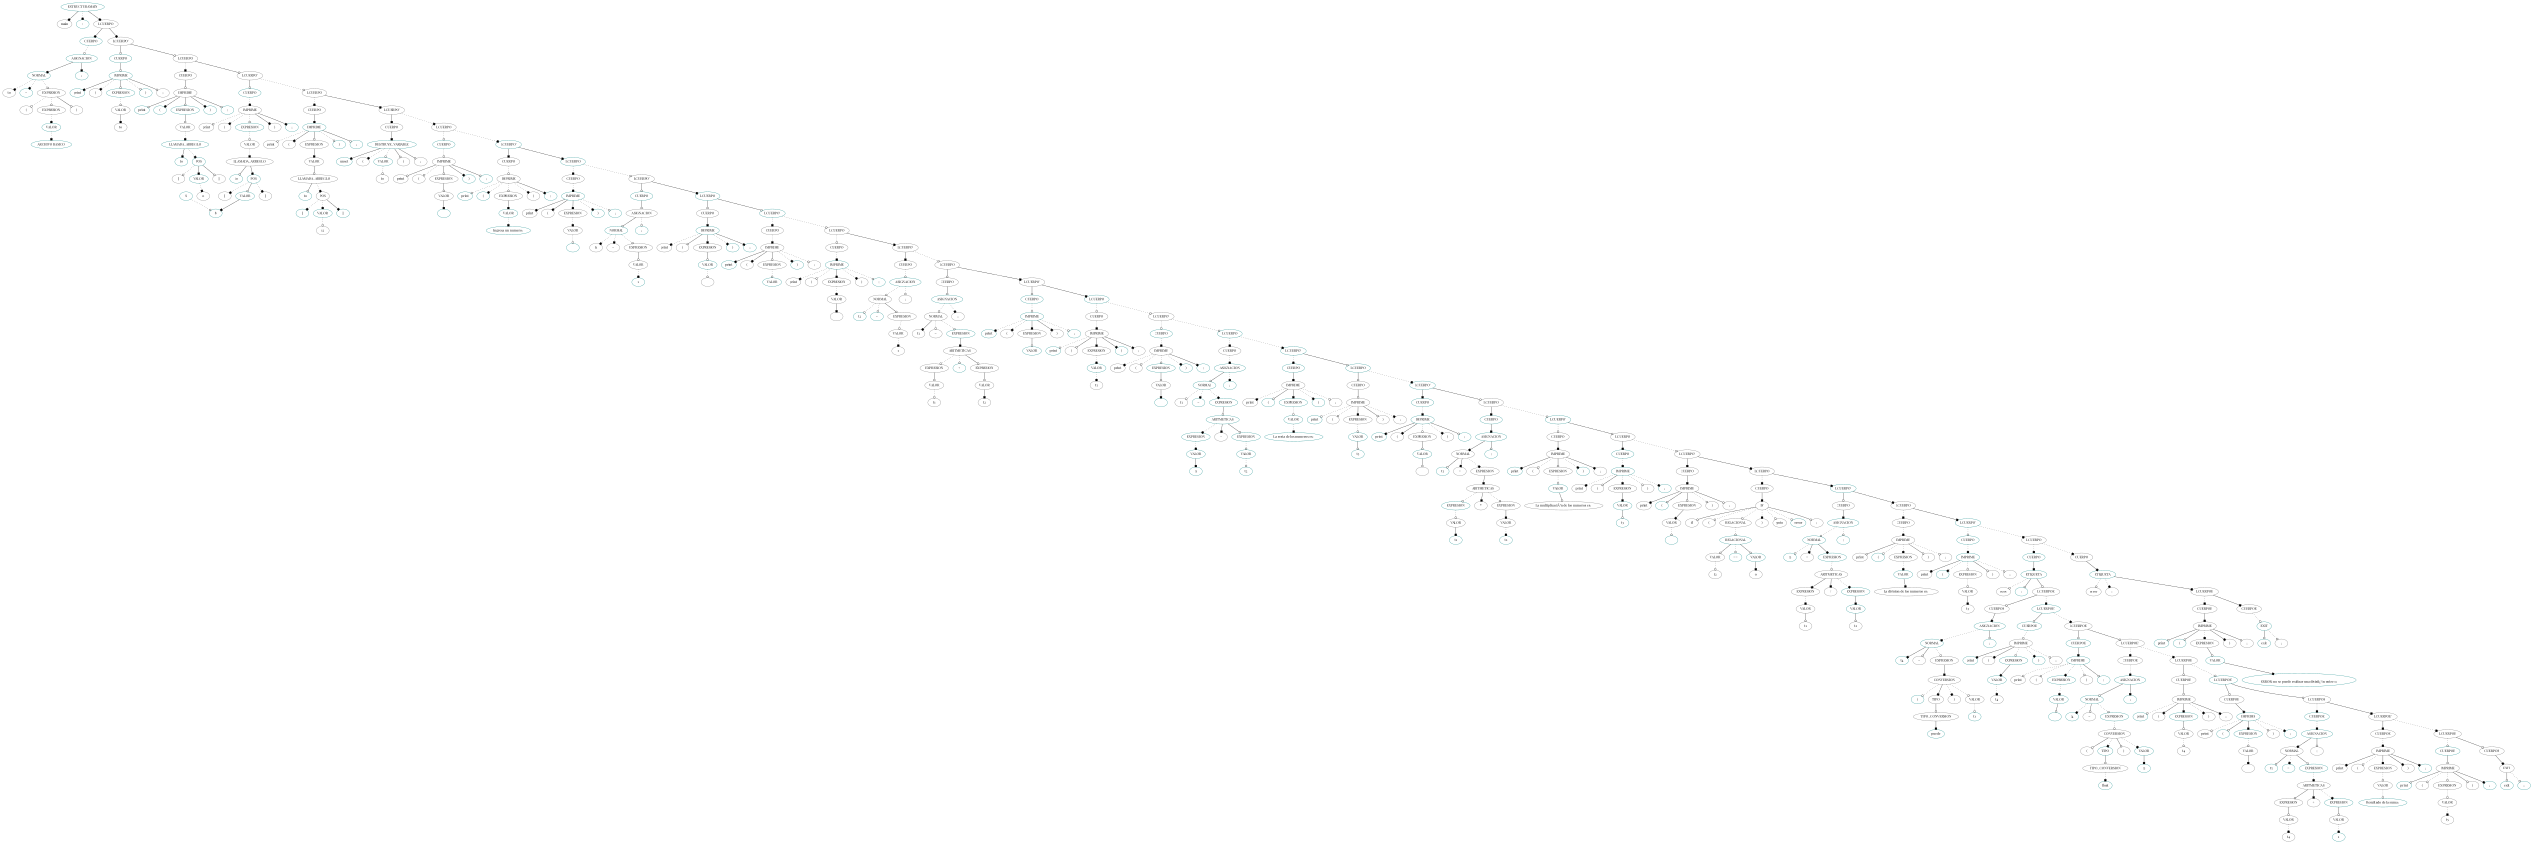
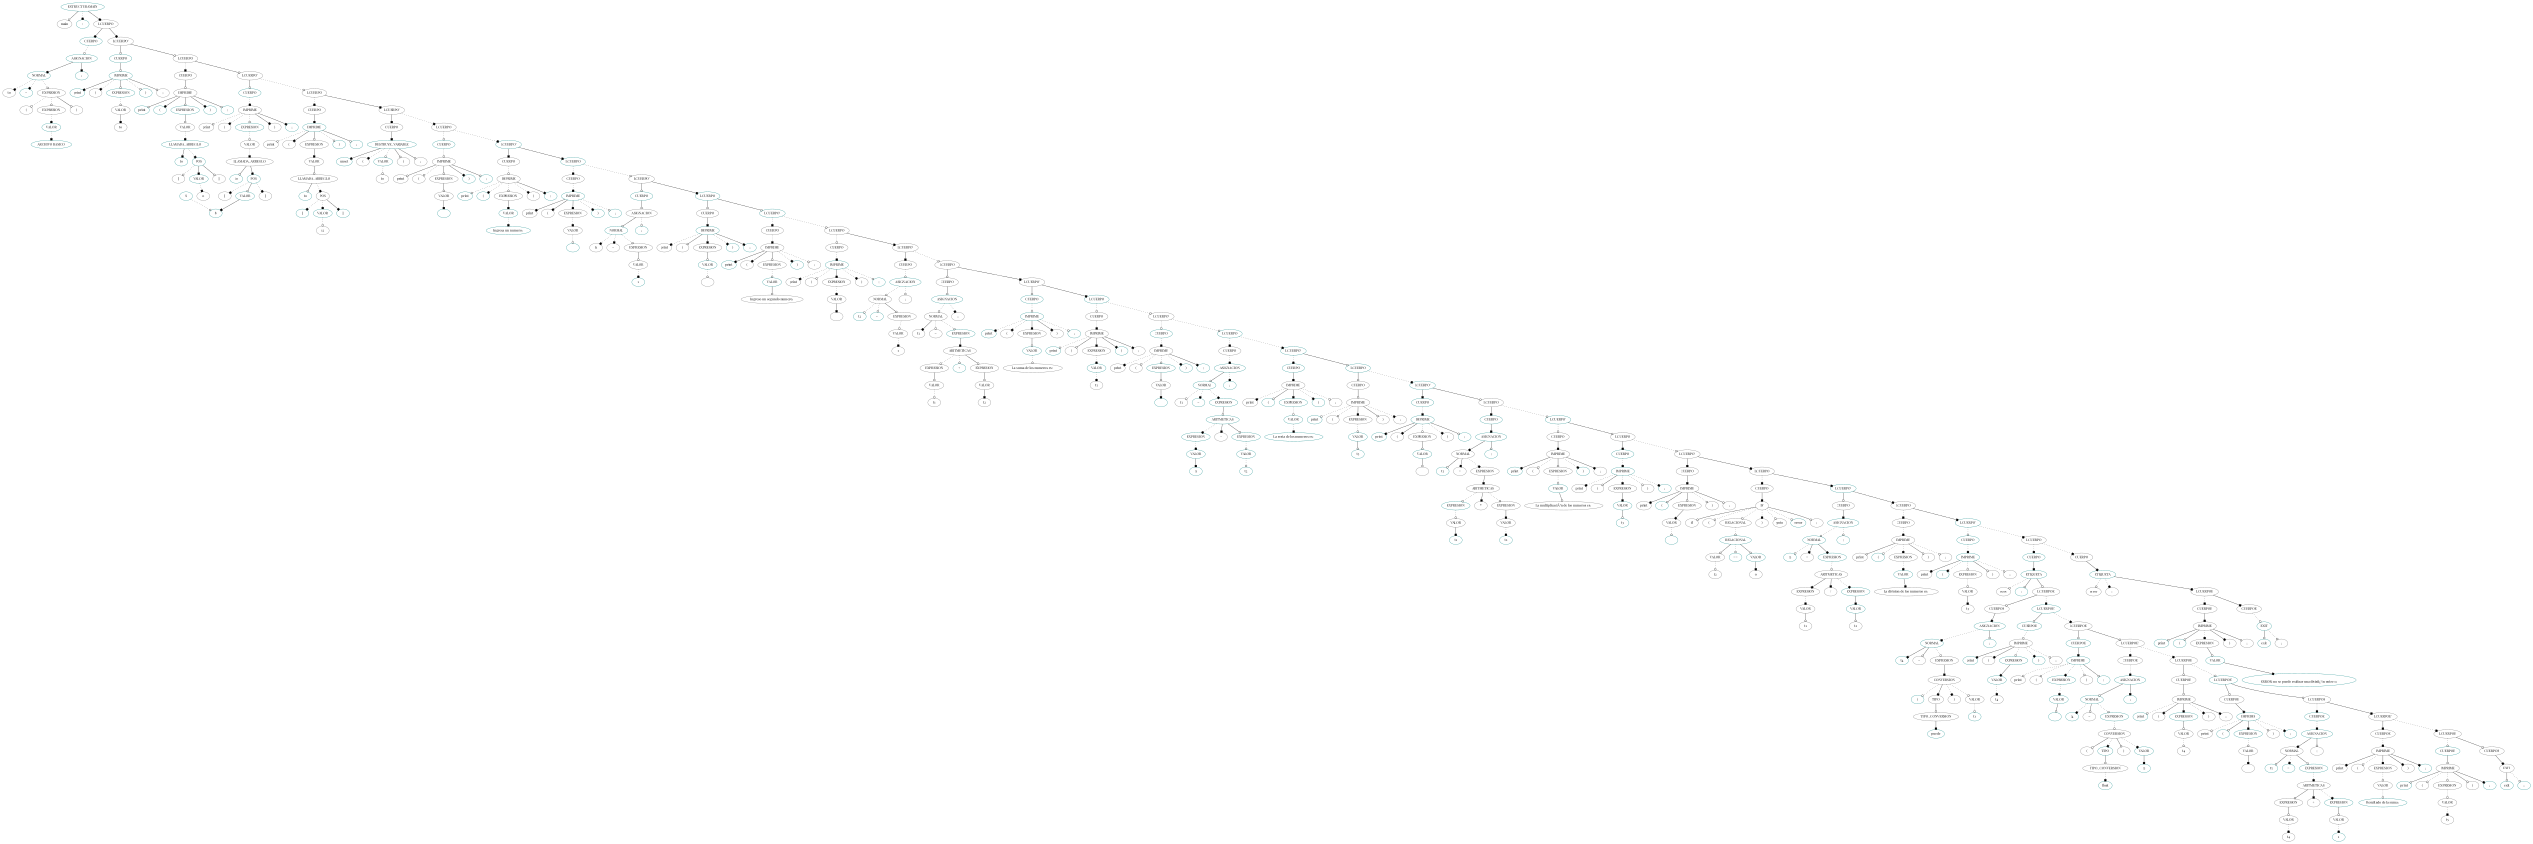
edge "ESTRUCTURAMAIN" -> "main": arrowhead box -> odot
node "Ingreso un segundo numero:": added
node "La suma de los numeros es:": added
